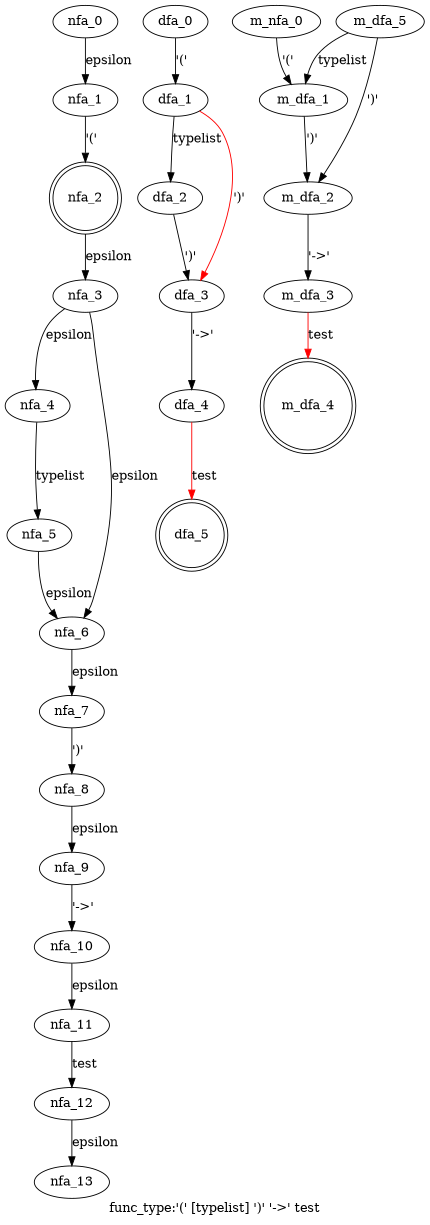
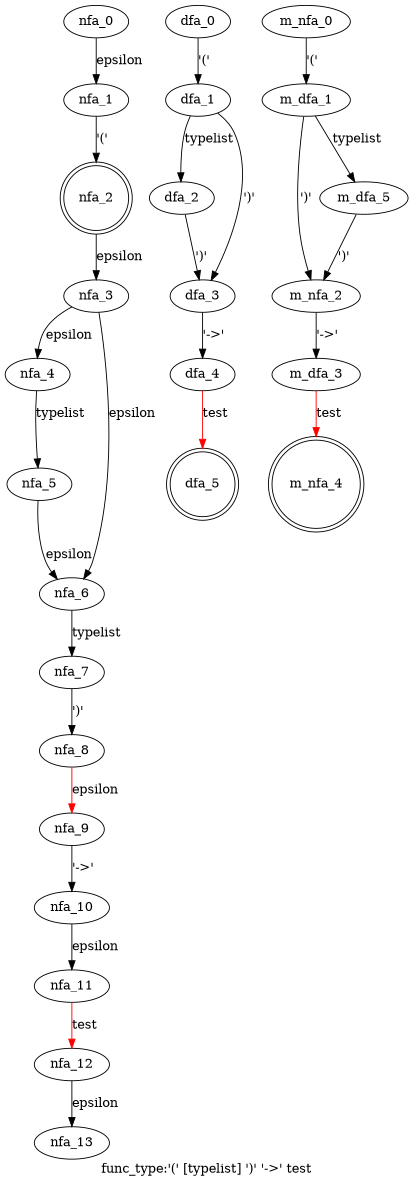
edge "m_dfa_5" -> "m_dfa_1": reversed
edge "dfa_1" -> "dfa_3": color red -> black
node "m_dfa_2": label "m_dfa_2" -> "m_nfa_2"
node "m_dfa_4": label "m_dfa_4" -> "m_nfa_4"
edge "nfa_6" -> "nfa_7": label "epsilon" -> "typelist"
edge "nfa_8" -> "nfa_9": color black -> red
edge "nfa_11" -> "nfa_12": color black -> red
